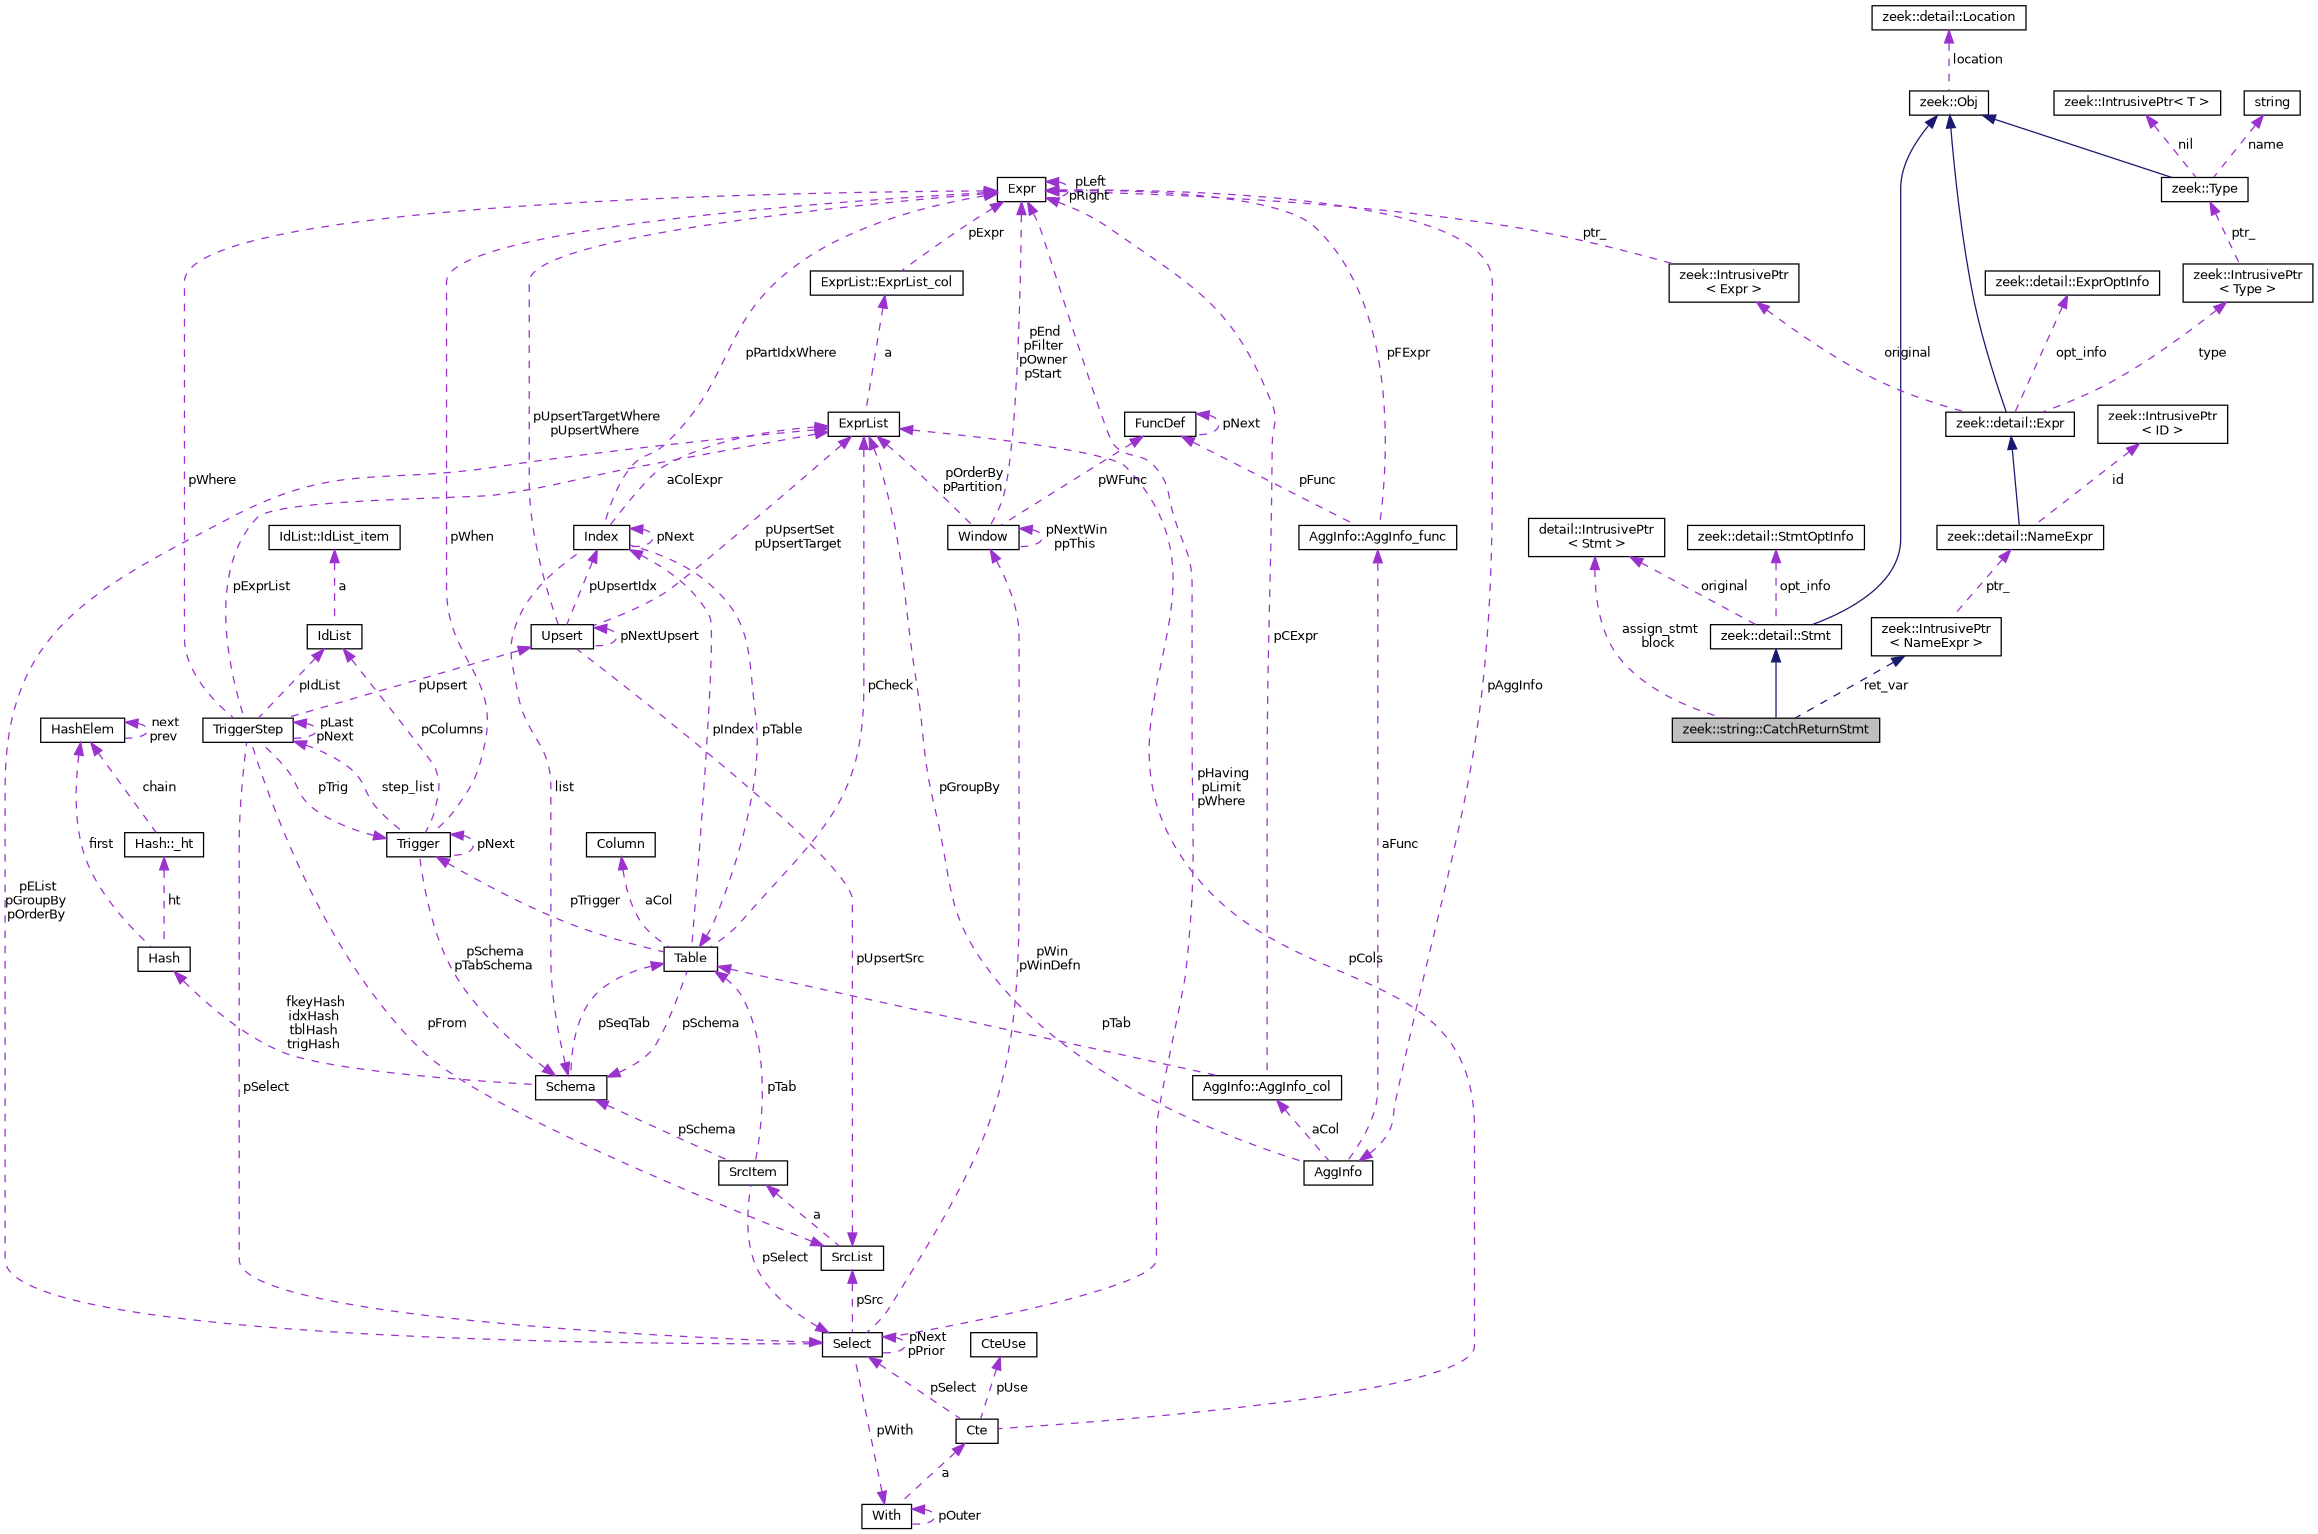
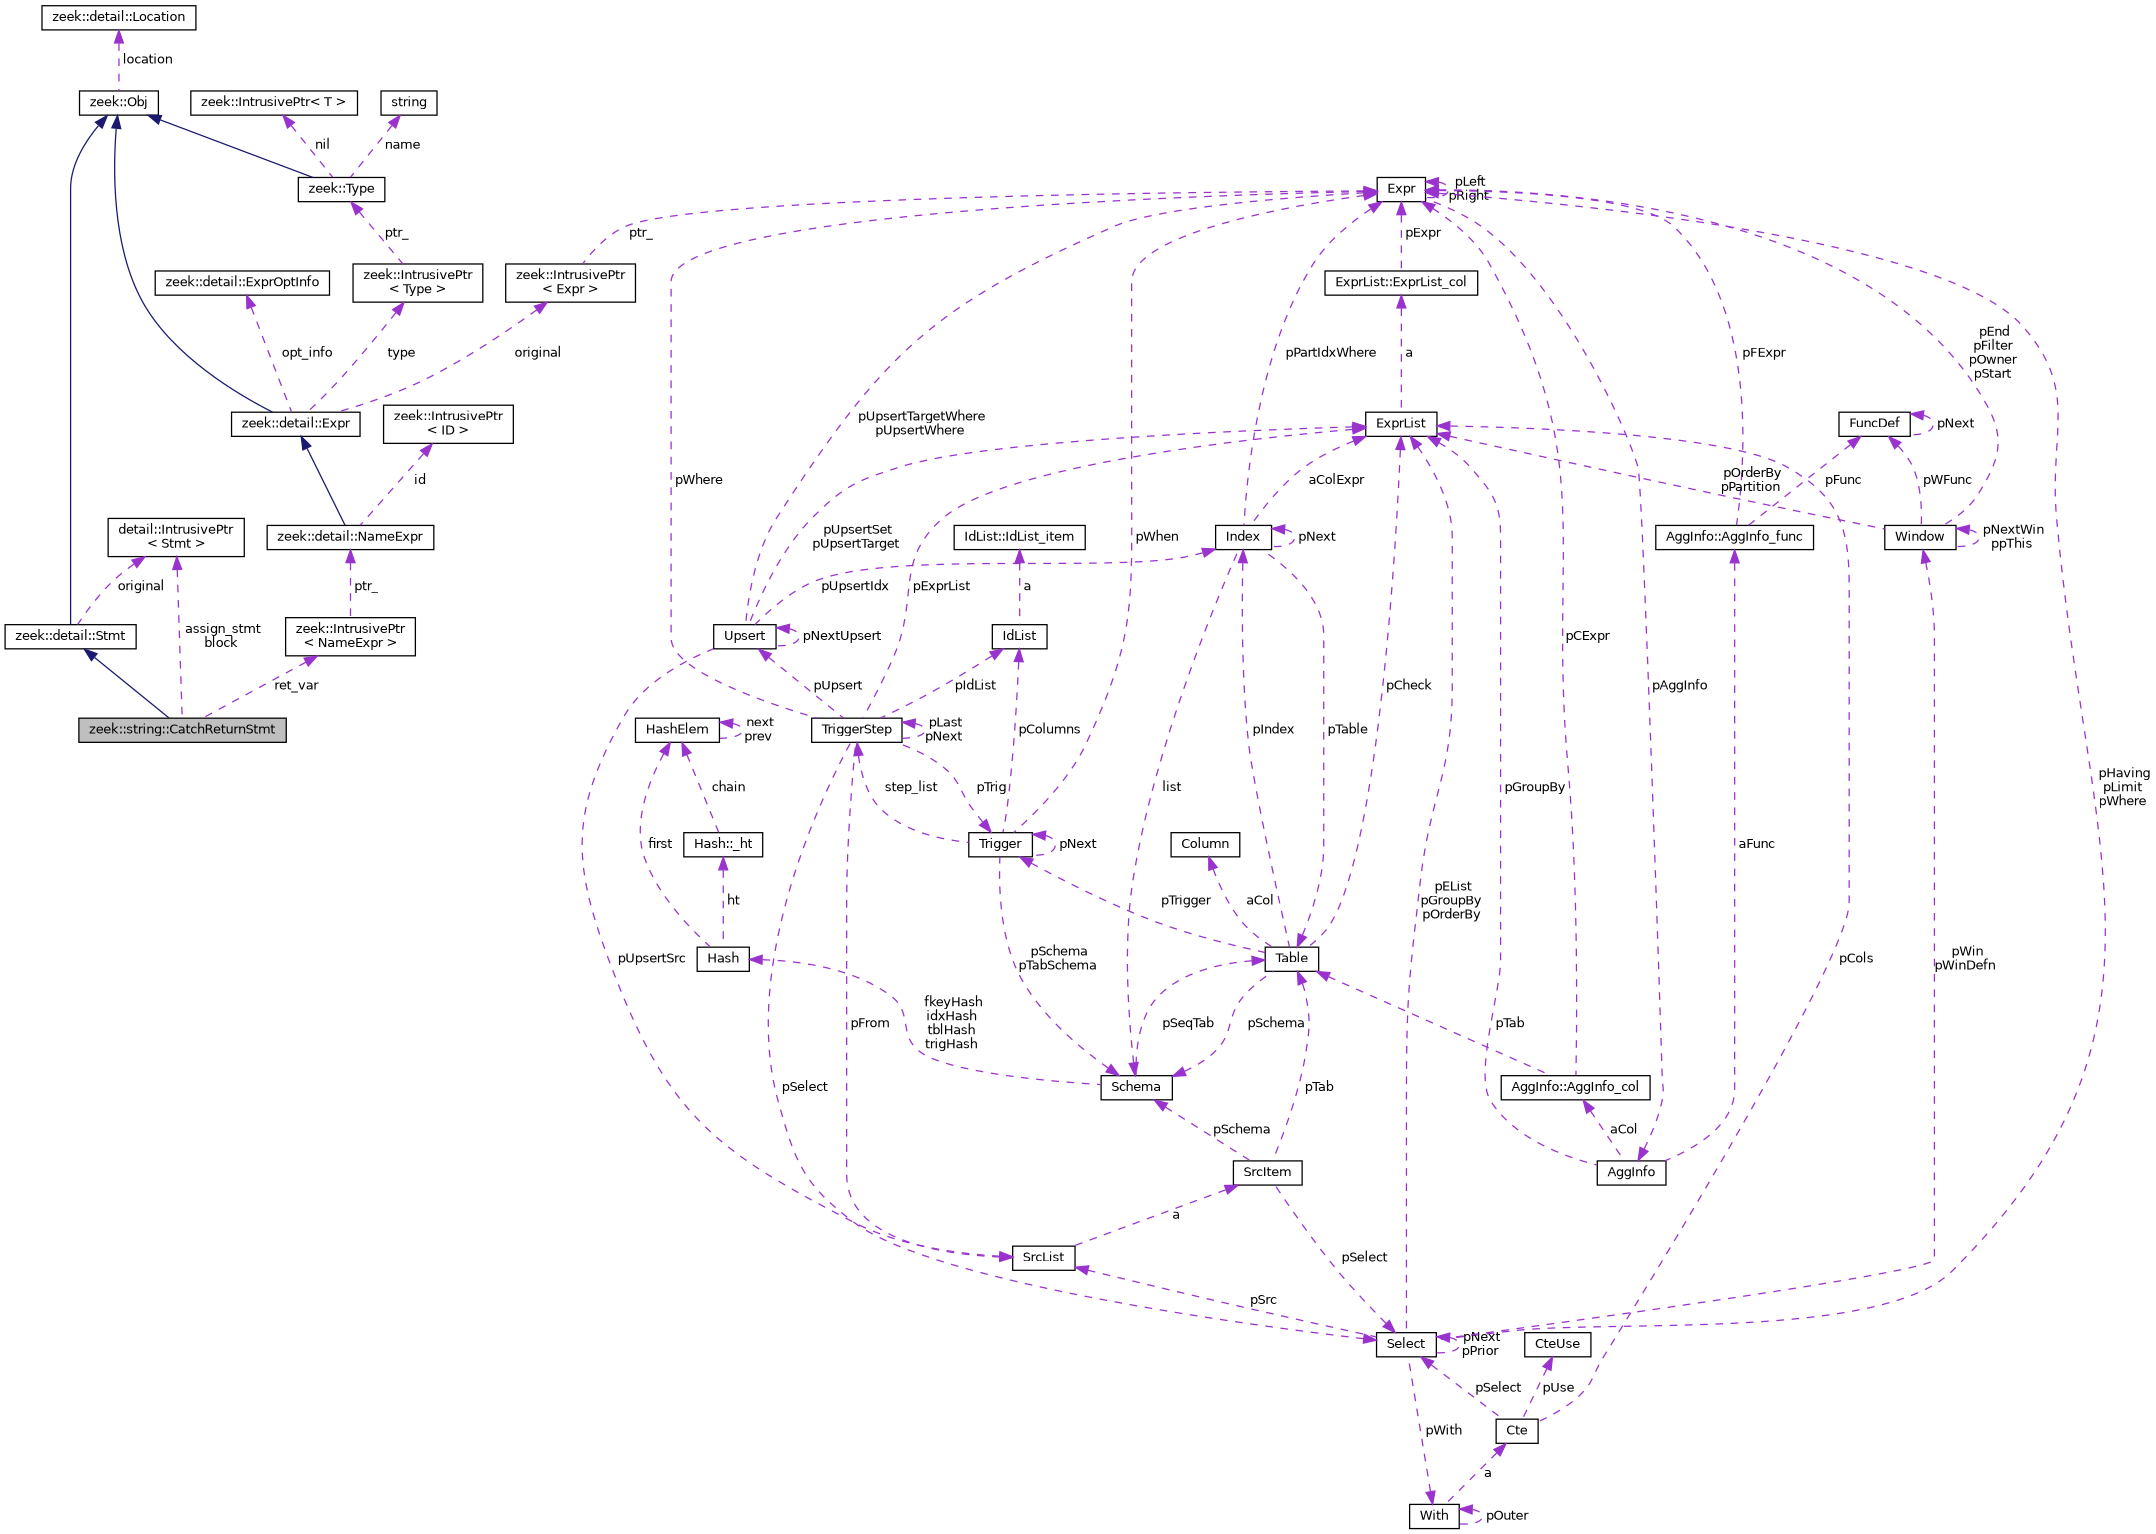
node "zeek::detail::StmtOptInfo": removed
edge "zeek::string::CatchReturnStmt" -> "zeek::IntrusivePtr < NameExpr >": color midnightblue -> darkorchid3
